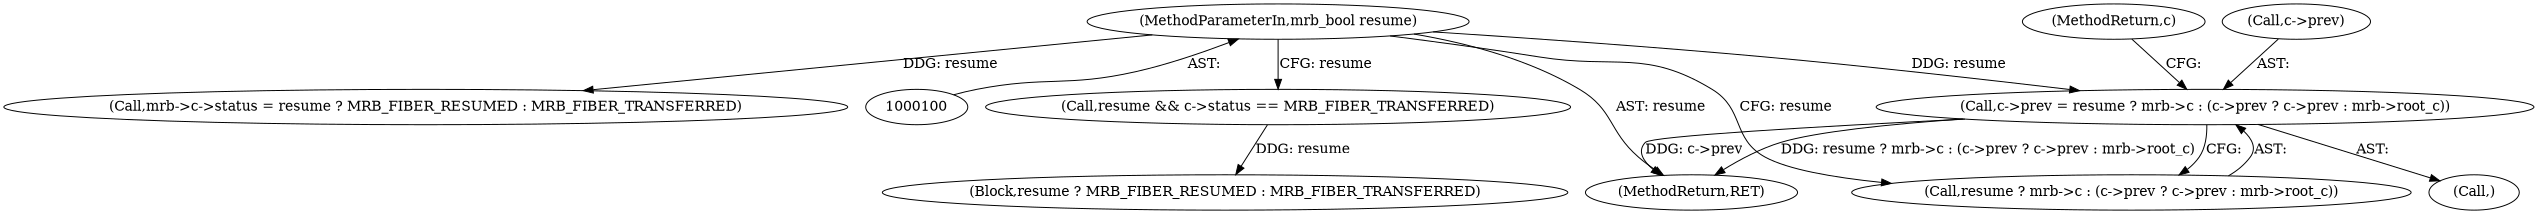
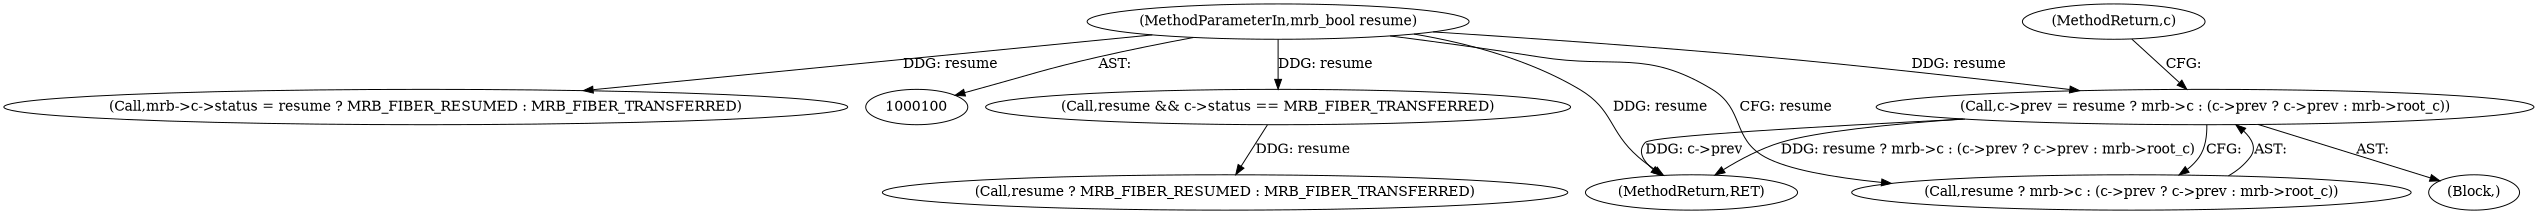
node "(Call,c->prev)": removed
edge "(MethodParameterIn,mrb_bool resume)" -> "(Call,resume && c->status == MRB_FIBER_TRANSFERRED)": label "CFG: resume" -> "DDG: resume"
edge "1000100" -> "(MethodParameterIn,mrb_bool resume)": reversed
edge "(MethodParameterIn,mrb_bool resume)" -> "(MethodReturn,RET)": label "AST: resume" -> "DDG: resume"
node "(Block,resume ? MRB_FIBER_RESUMED : MRB_FIBER_TRANSFERRED)": label "(Block,resume ? MRB_FIBER_RESUMED : MRB_FIBER_TRANSFERRED)" -> "(Call,resume ? MRB_FIBER_RESUMED : MRB_FIBER_TRANSFERRED)"
node "(Call,)": label "(Call,)" -> "(Block,)"
